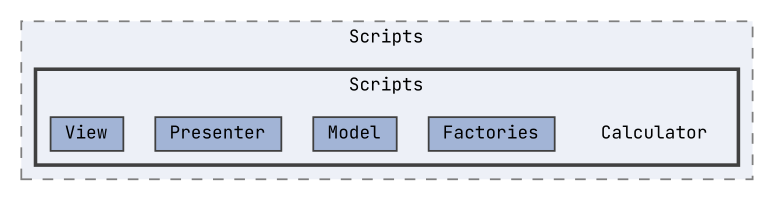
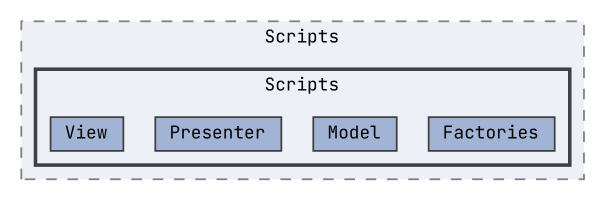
node "Calculator": removed
